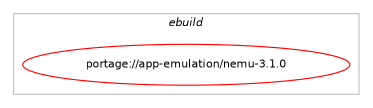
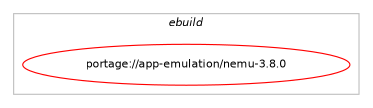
node "portage://app-emulation/nemu-3.1.0": label "portage://app-emulation/nemu-3.1.0" -> "portage://app-emulation/nemu-3.8.0"
